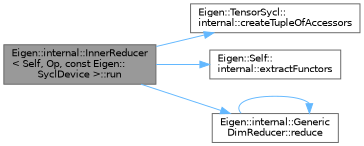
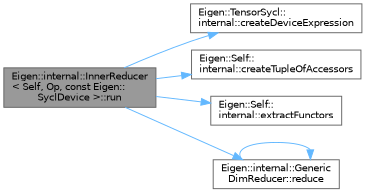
node "Eigen::TensorSycl:: internal::createTupleOfAccessors": label "Eigen::TensorSycl:: internal::createTupleOfAccessors" -> "Eigen::Self:: internal::createTupleOfAccessors"
node "Eigen::TensorSycl:: internal::createDeviceExpression": added
